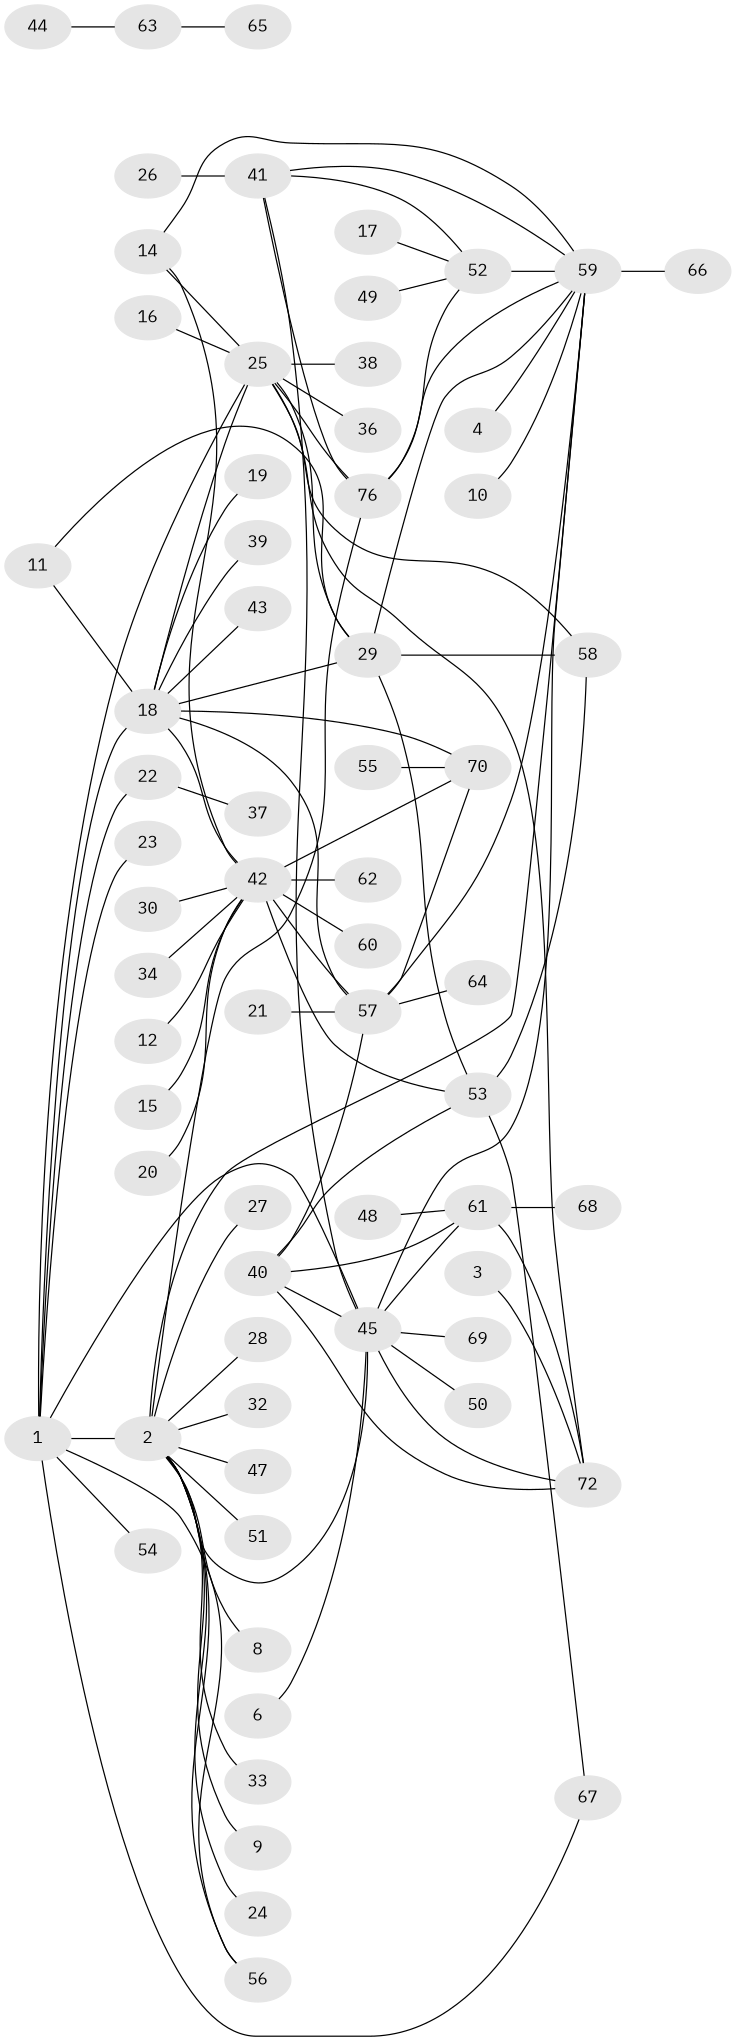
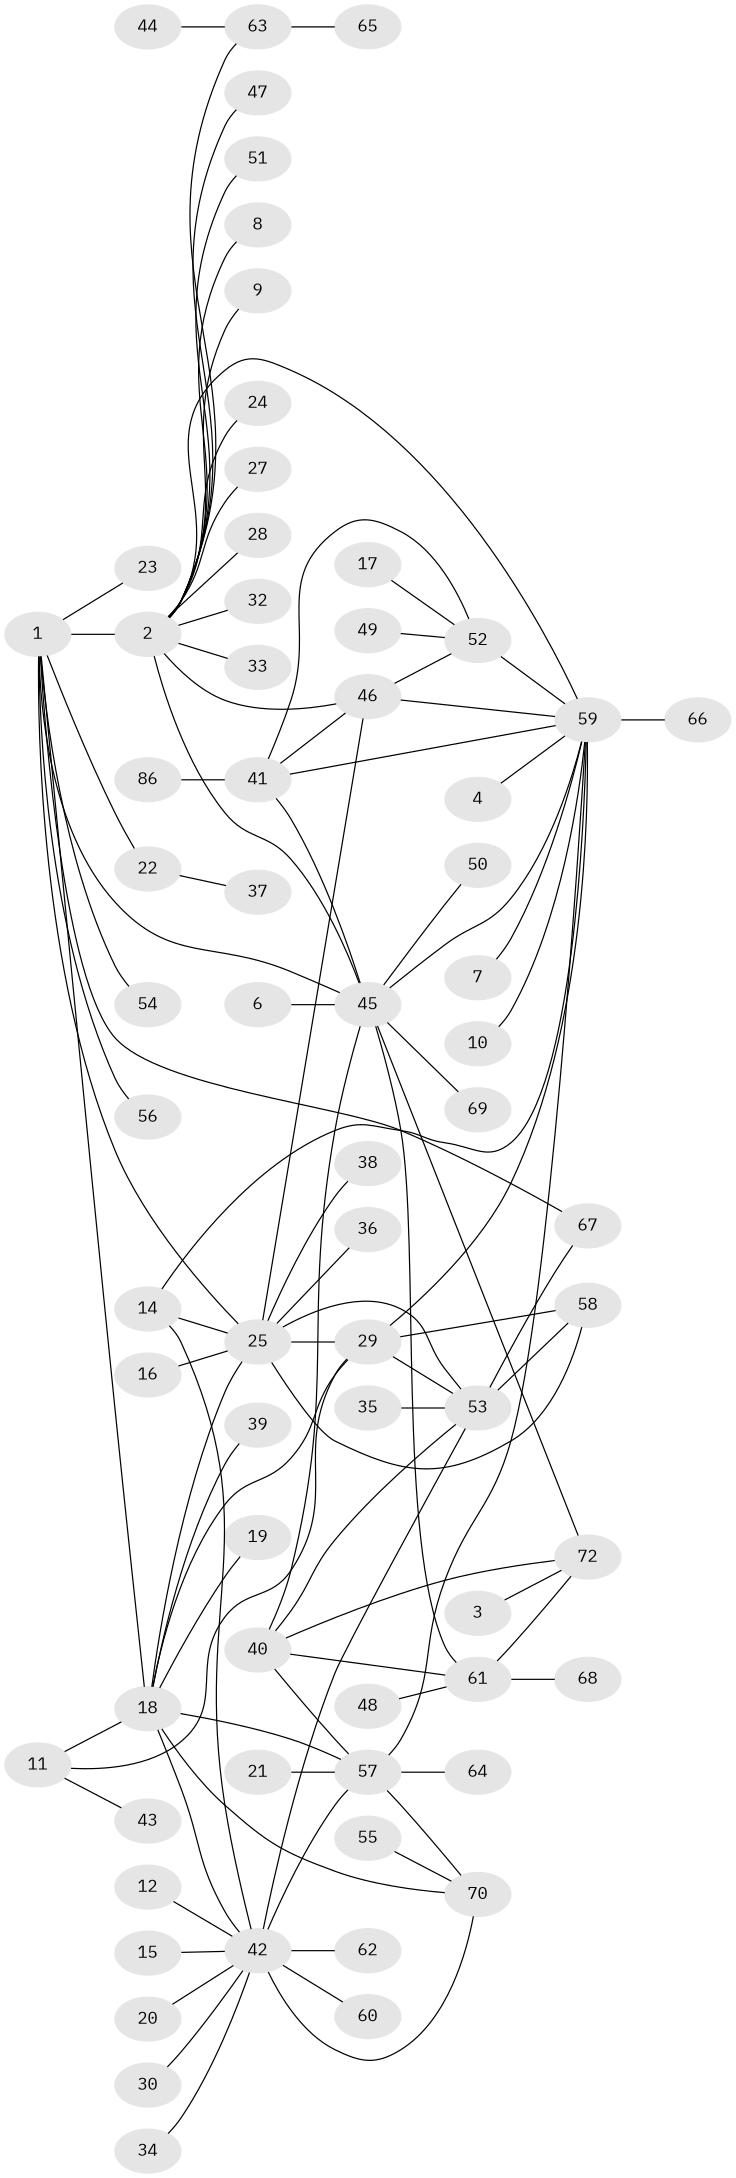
node "26": label "26" -> "86"
node "76": label "76" -> "46"
edge "43" -- "18": now "43" -- "11"
edge "25" -- "72": now "25" -- "53"
node "7": added
node "35": added
edge "2" -- "56": now "2" -- "63"
